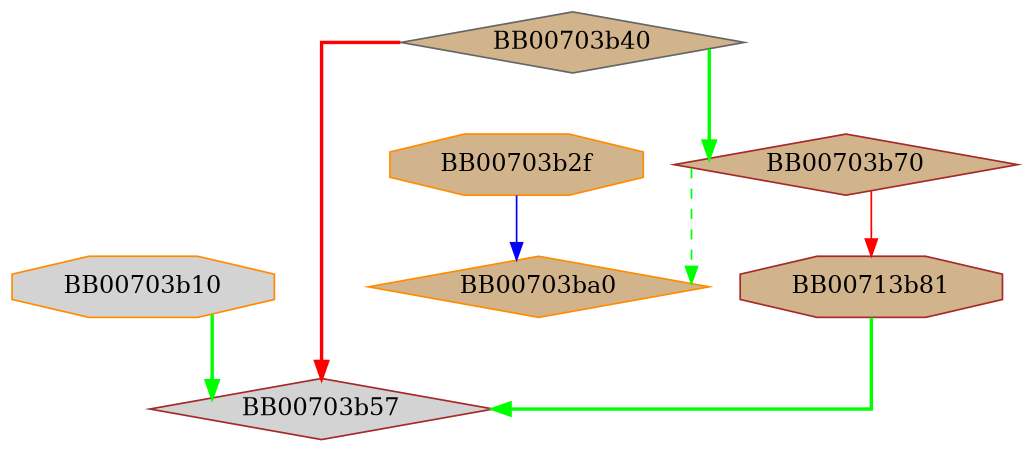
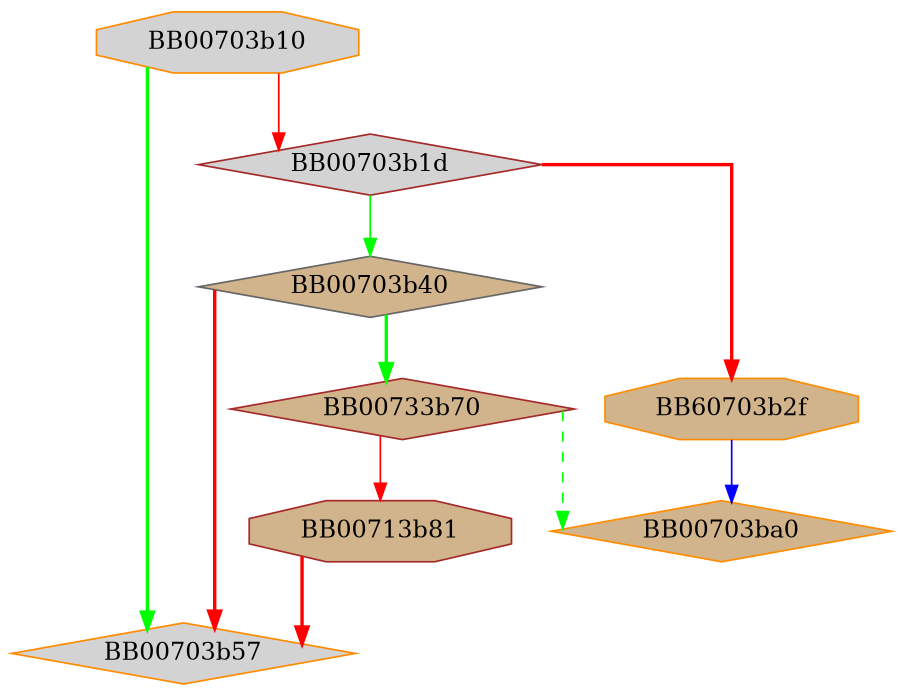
node "BB00703b1d": added
node "BB00703b2f": label "BB00703b2f" -> "BB60703b2f"
node "BB00703b70": label "BB00703b70" -> "BB00733b70"
node "BB00703b57": color brown -> darkorange
edge "BB00713b81" -> "BB00703b57": color green -> red
